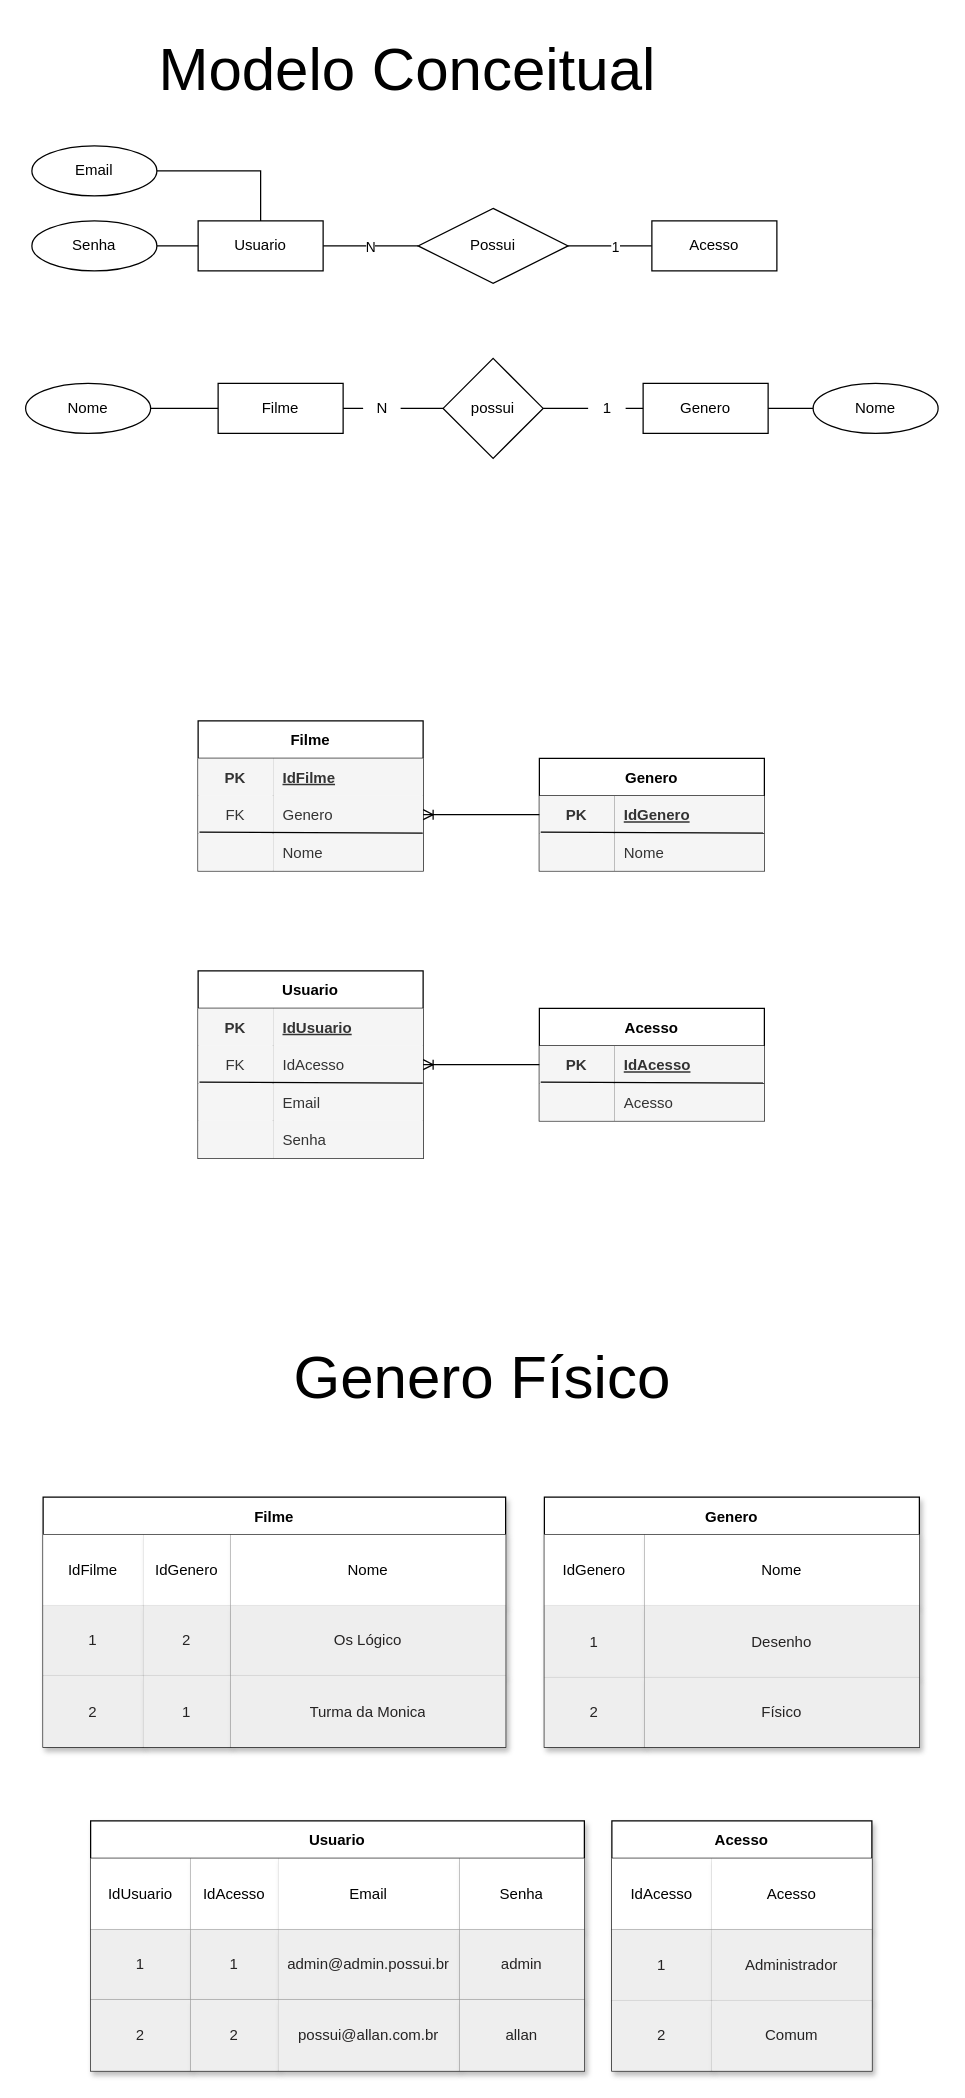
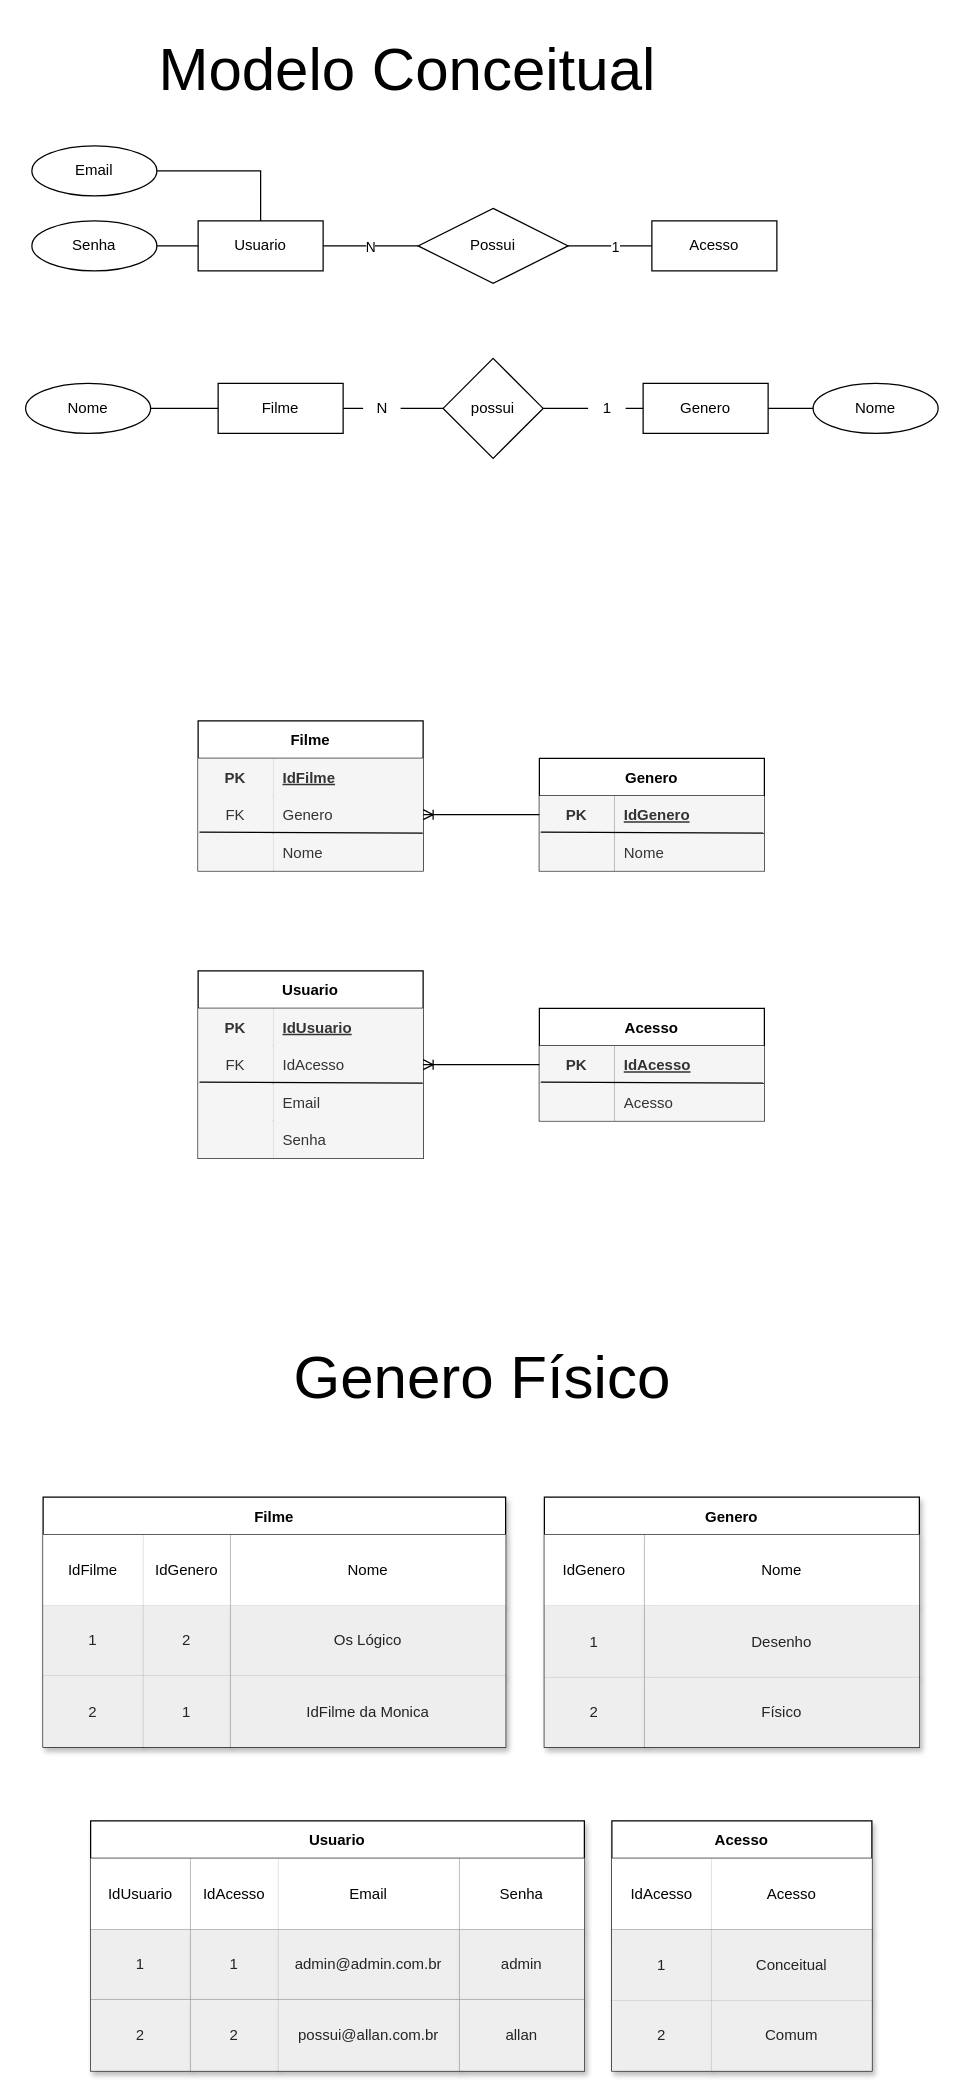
node "Turma da Monica": label "Turma da Monica" -> "IdFilme da Monica"
node "admin@admin.possui.br": label "admin@admin.possui.br" -> "admin@admin.com.br"
node "Administrador": label "Administrador" -> "Conceitual"
